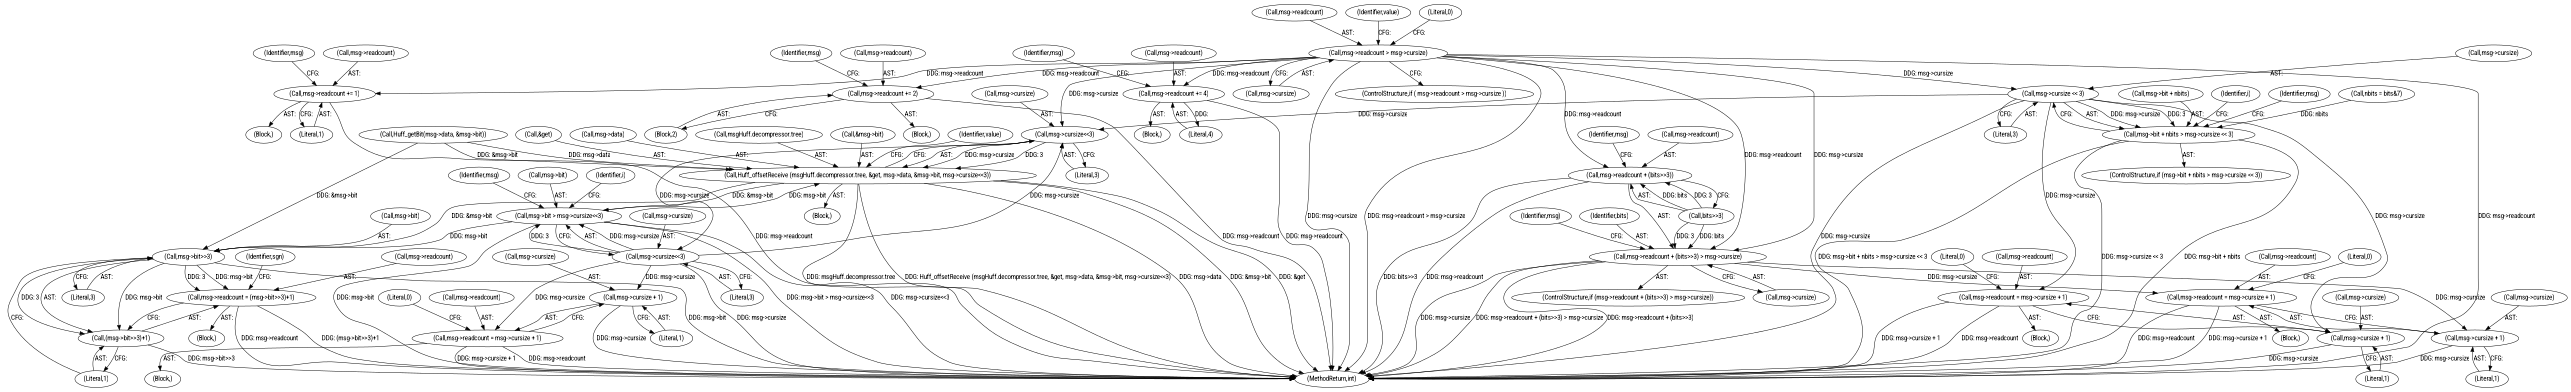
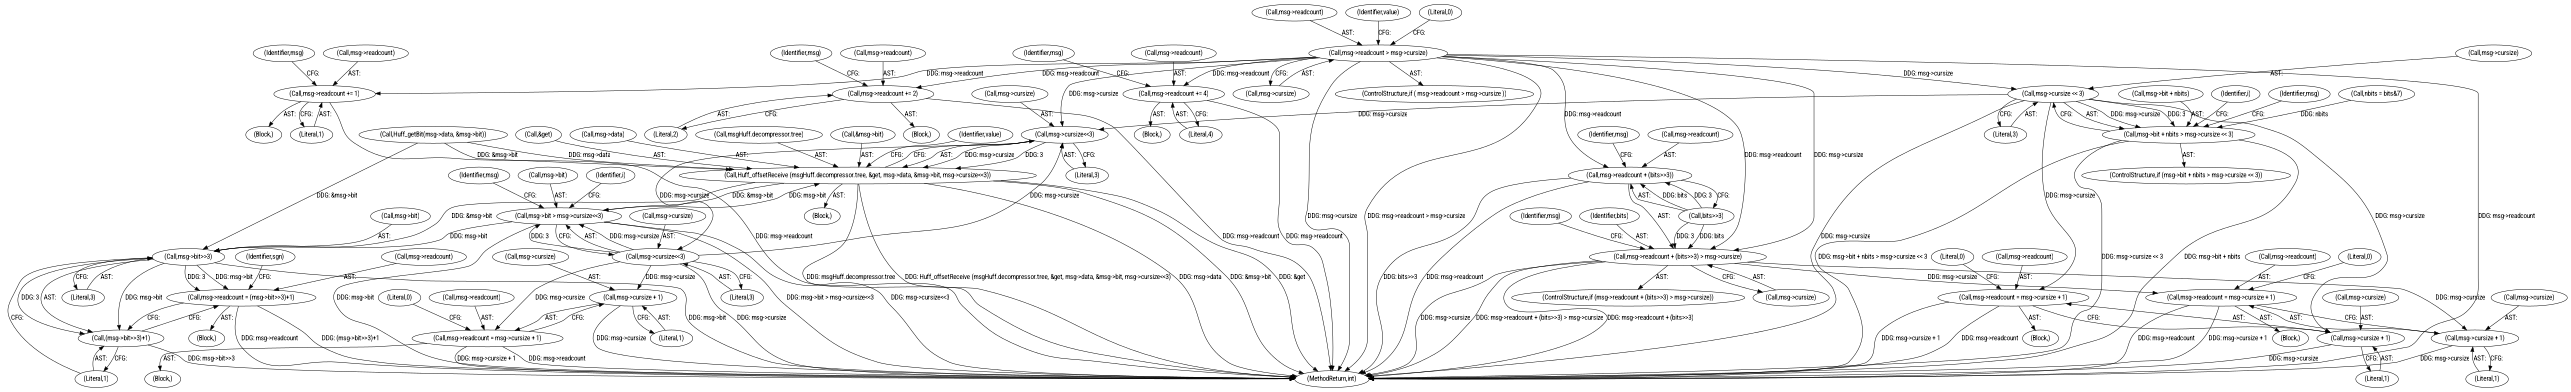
edge "(Call,msg->readcount > msg->cursize)" -> "(ControlStructure,if ( msg->readcount > msg->cursize ))": label "CFG: " -> "AST: "
edge "(Call,msg->readcount += 4)" -> "(Literal,4)": label "DDG: " -> "CFG: "
node "(Block,2)": label "(Block,2)" -> "(Literal,2)"
edge "(Call,(msg->bit>>3)+1)" -> "(Call,msg->readcount = (msg->bit>>3)+1)": label "AST: " -> "CFG: "
